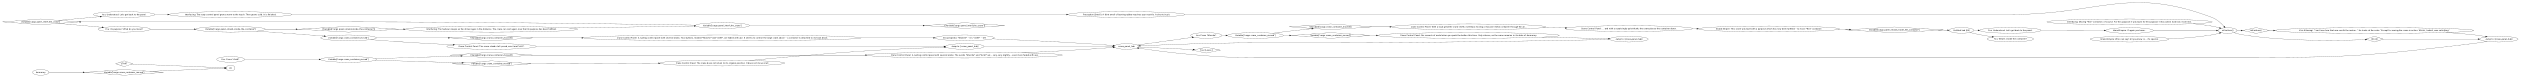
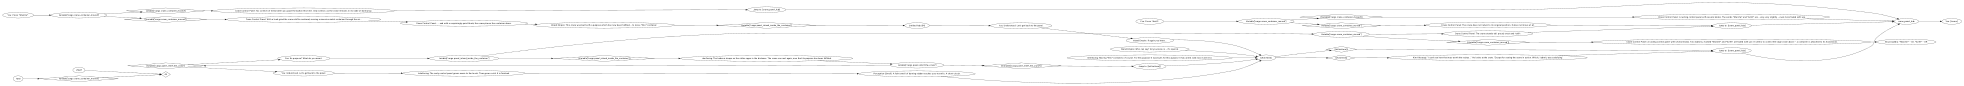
node "You: What's inside the container?": removed
node "!(For())": label "!(For())" -> "!(IsKimHere())"
edge "crane_panel_hub" -> "You: Press *Marche*.": removed
edge "Encyclopedia: *Marche* -- On. *Arrêt* -- Off." -> "crane_panel_hub": removed
node "You: [Leave.]": shape diamond -> ellipse
node "START": shape diamond -> ellipse
node "Jump to: [IsKimHere()]": added
node "49": shape ellipse -> diamond
node "dormancy": label "dormancy" -> "input"
